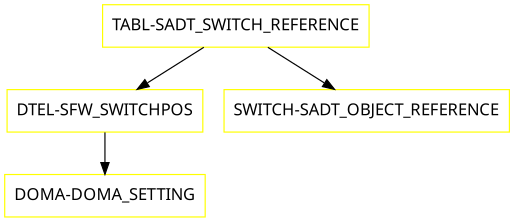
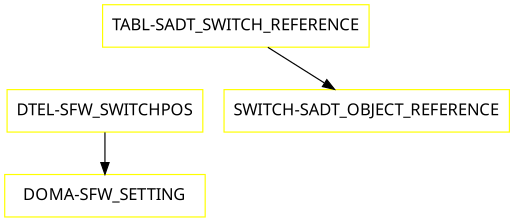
edge "TABL-SADT_SWITCH_REFERENCE" -> "DTEL-SFW_SWITCHPOS": removed
node "DOMA-DOMA_SETTING": label "DOMA-DOMA_SETTING" -> "DOMA-SFW_SETTING"
